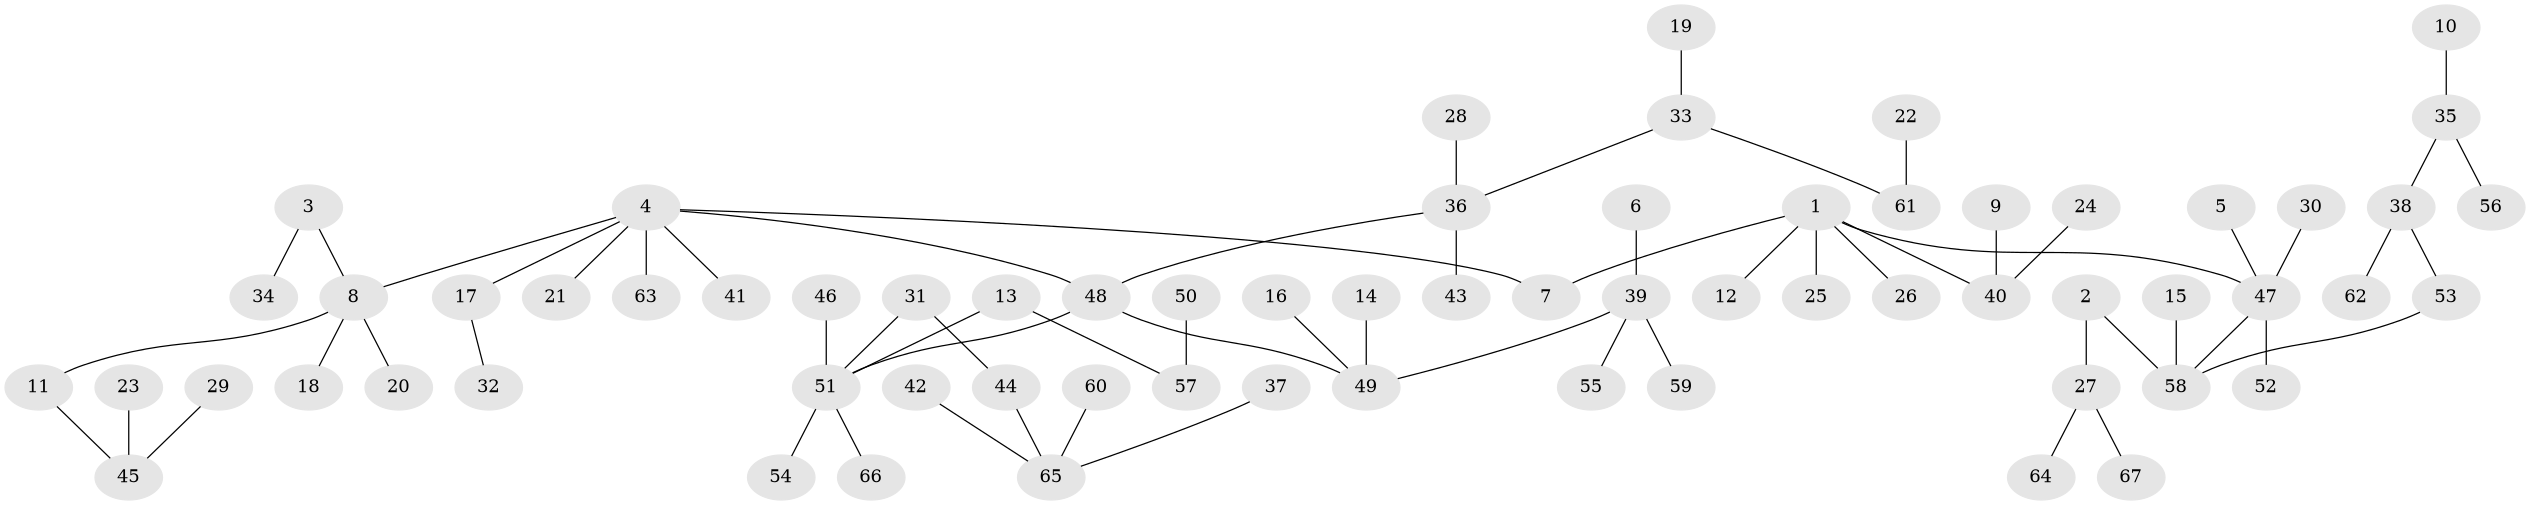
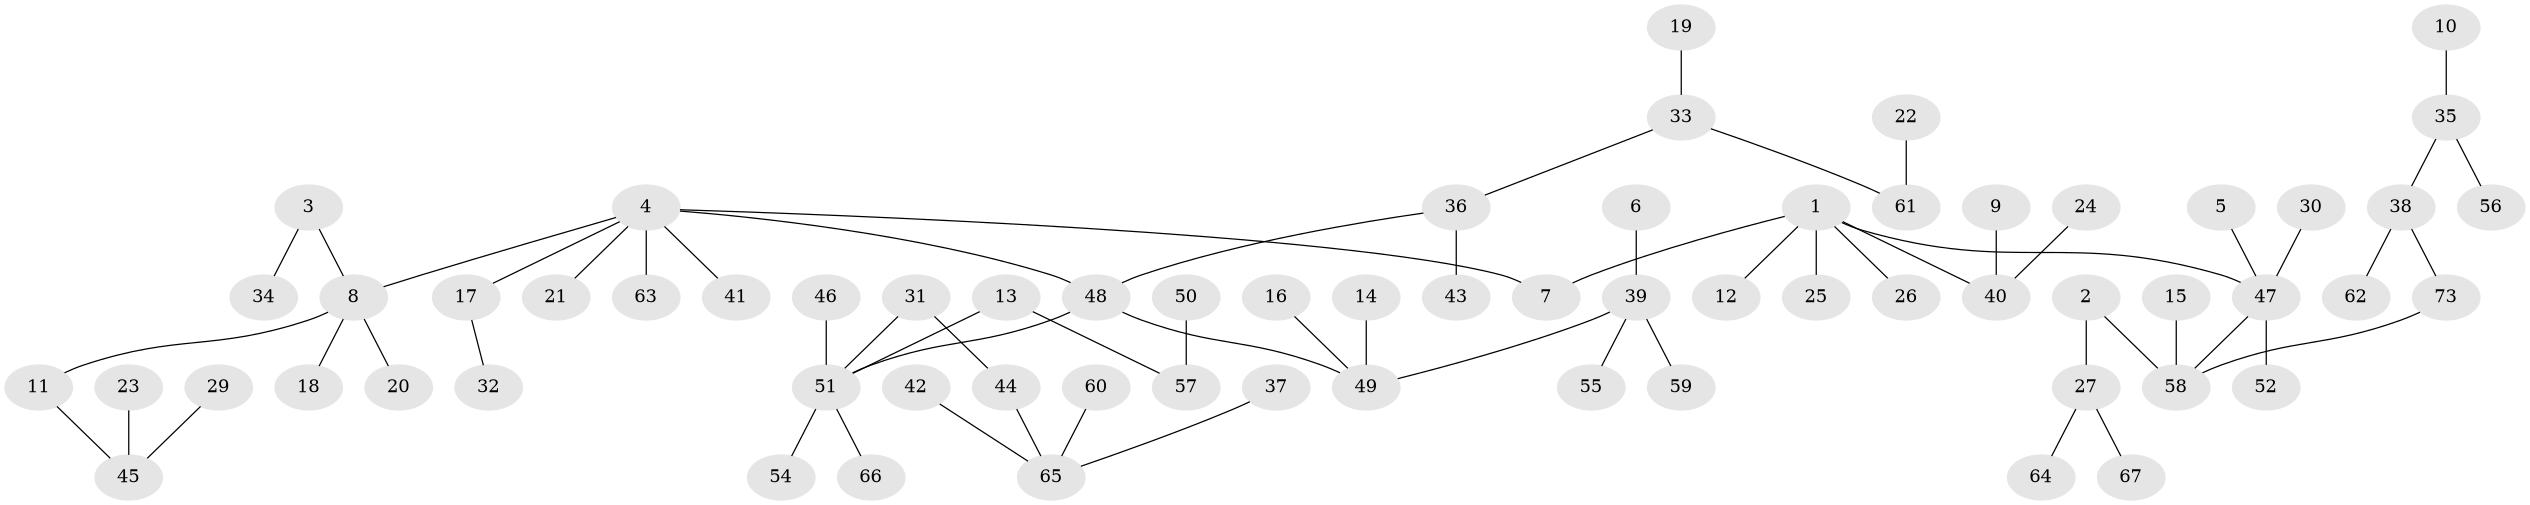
node "28": removed
node "53": label "53" -> "73"
